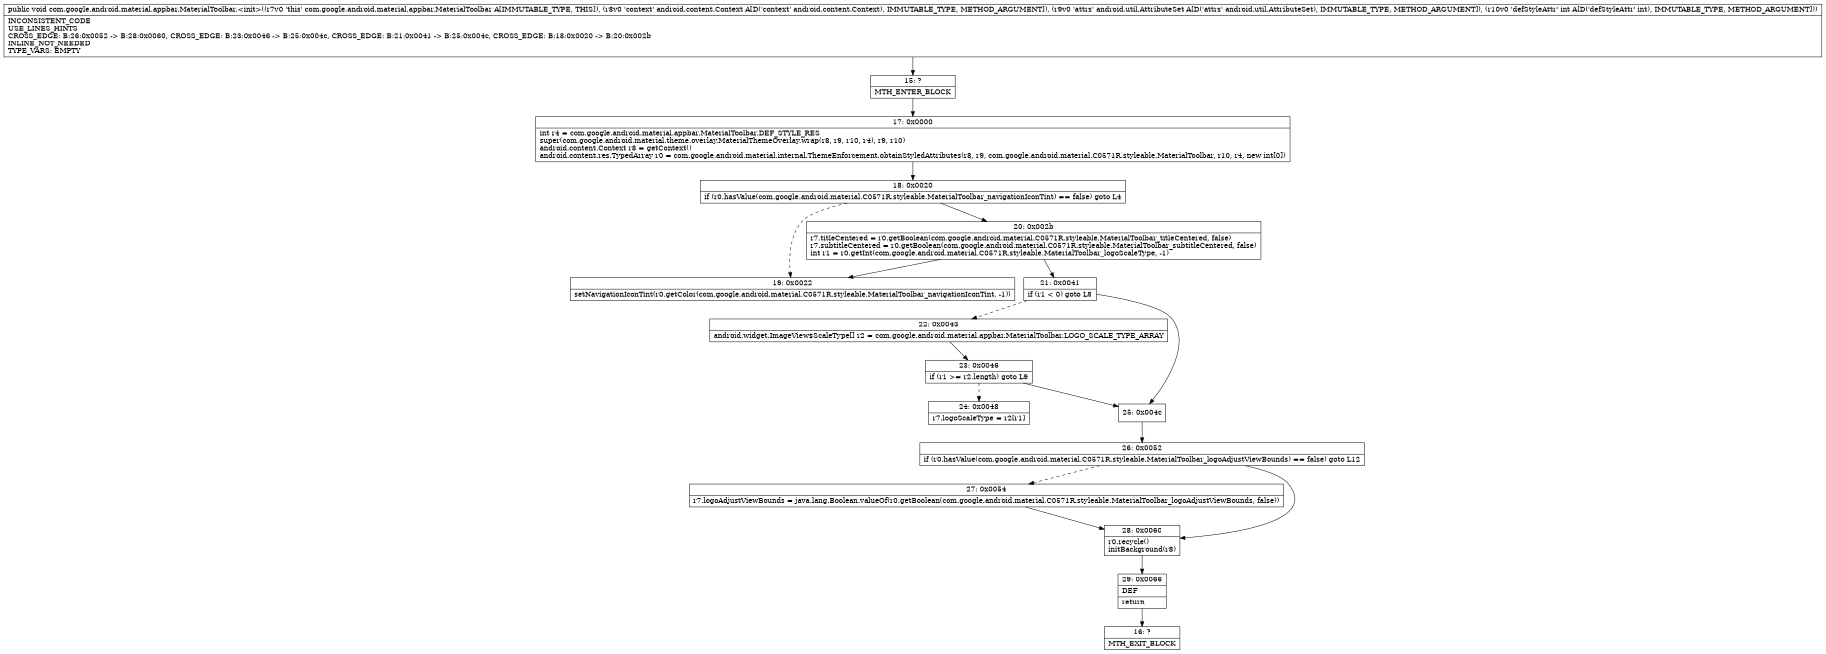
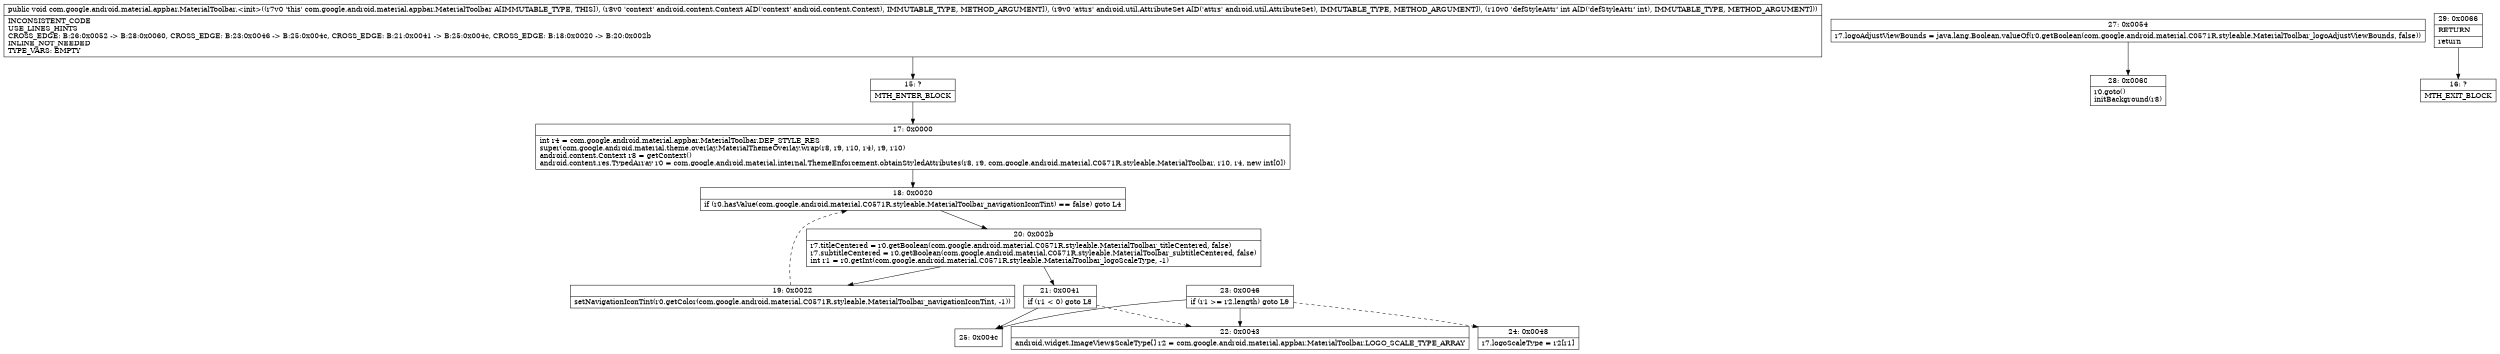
edge "18: 0x0020" -> "19: 0x0022": reversed
edge "22: 0x0043" -> "23: 0x0046": reversed
node "26: 0x0052": removed
node "28: 0x0060": text "r0.recycle()" -> "r0.goto()"
edge "28: 0x0060" -> "29: 0x0066": removed
node "29: 0x0066": text "DEF" -> "RETURN"
